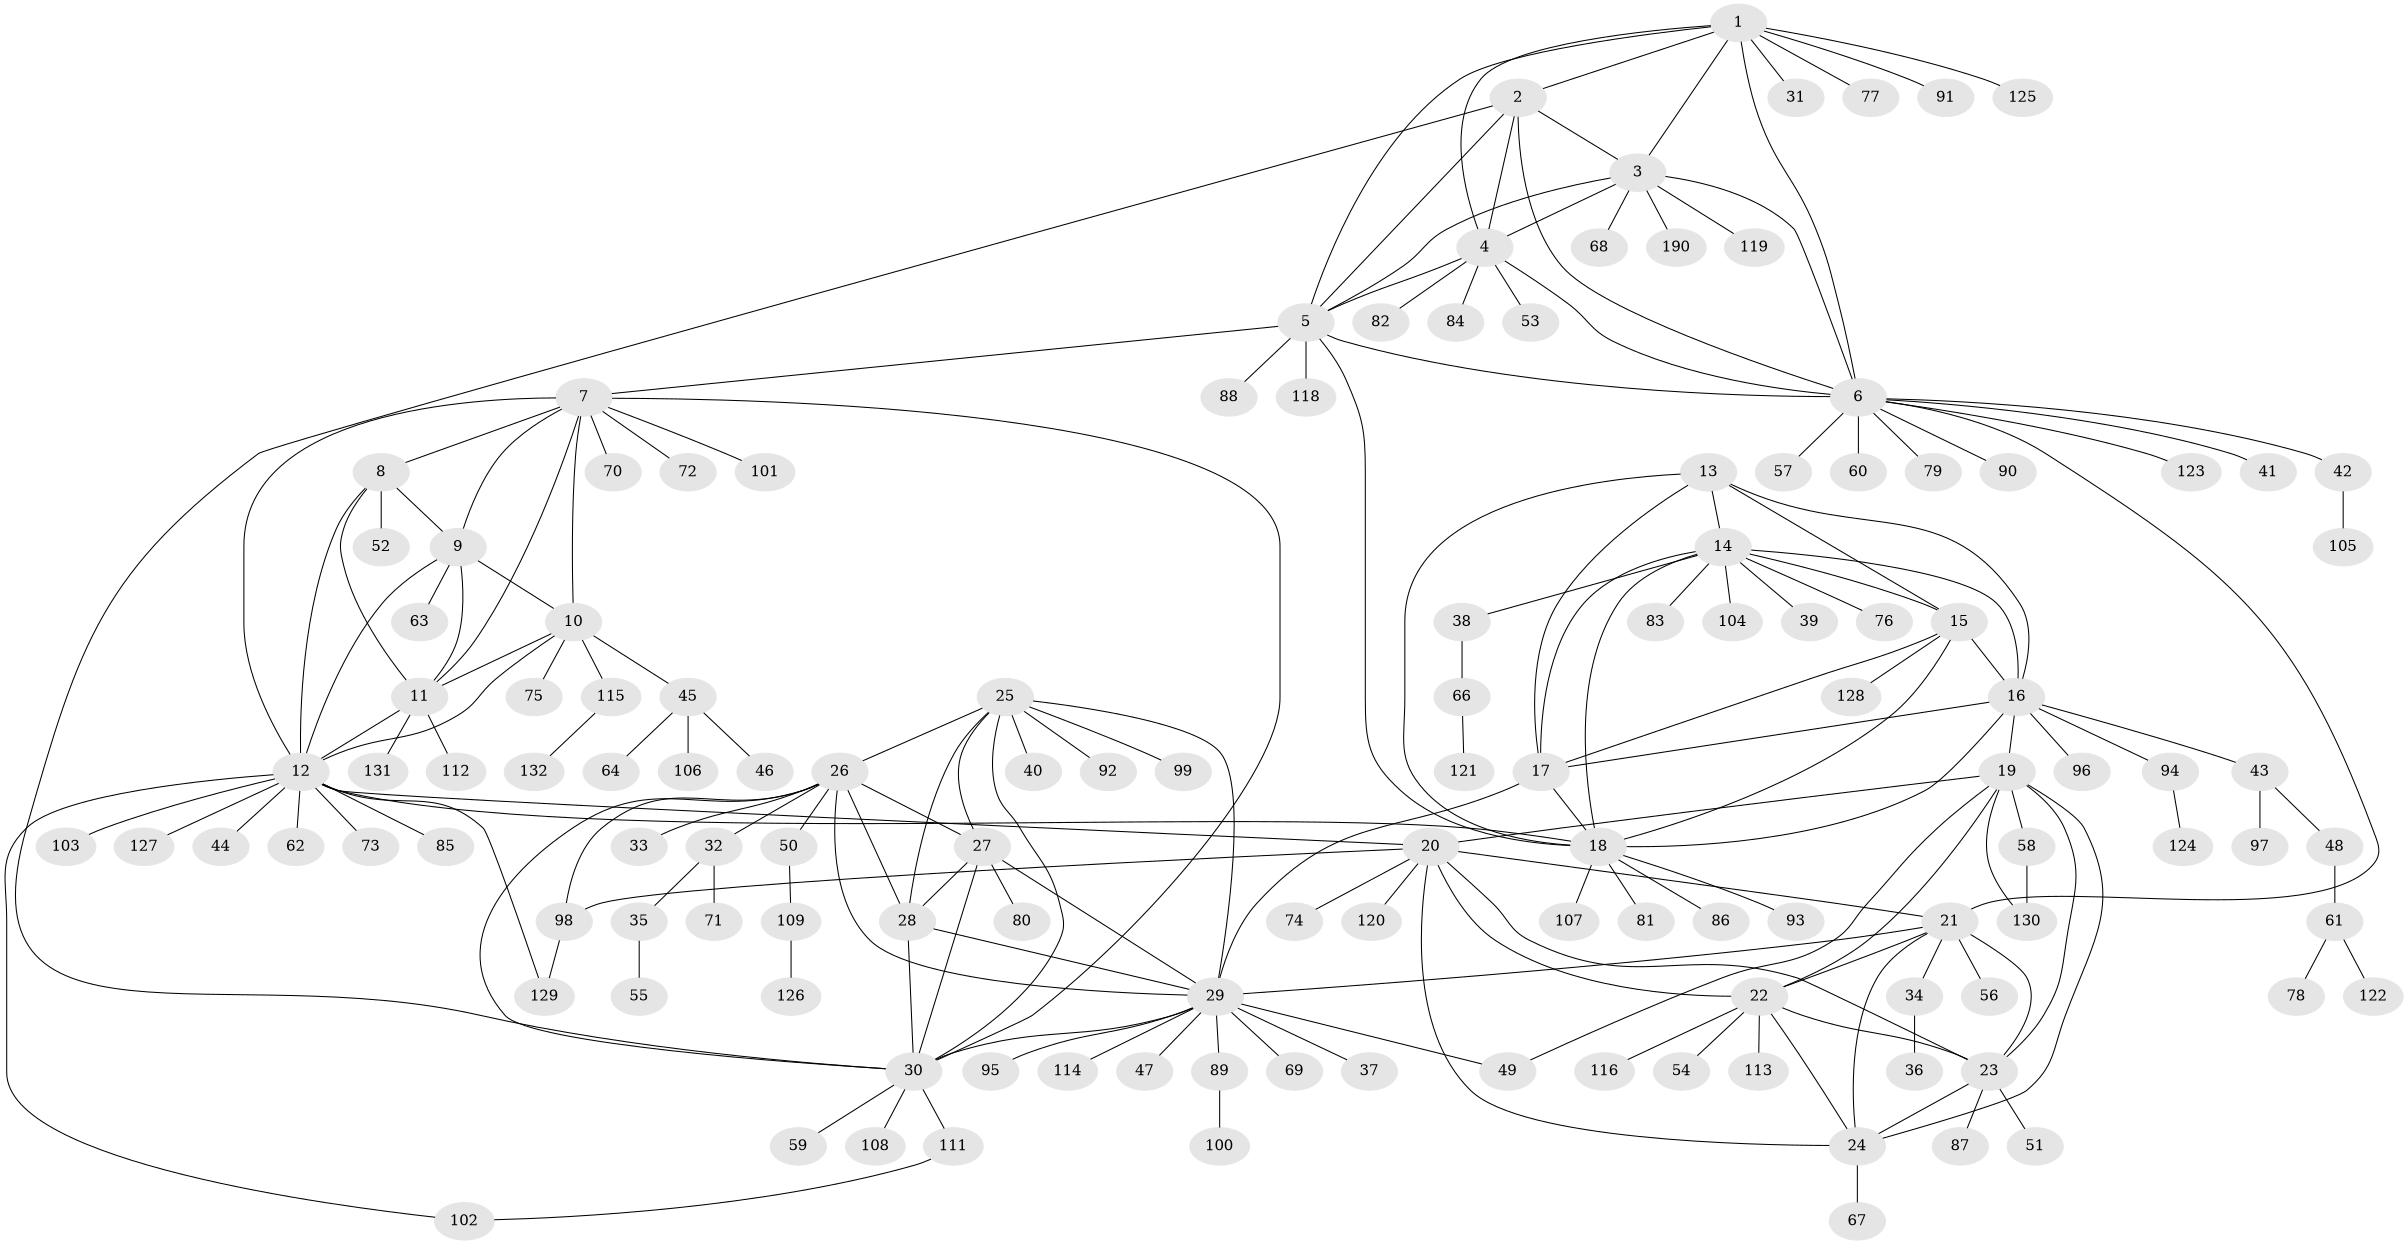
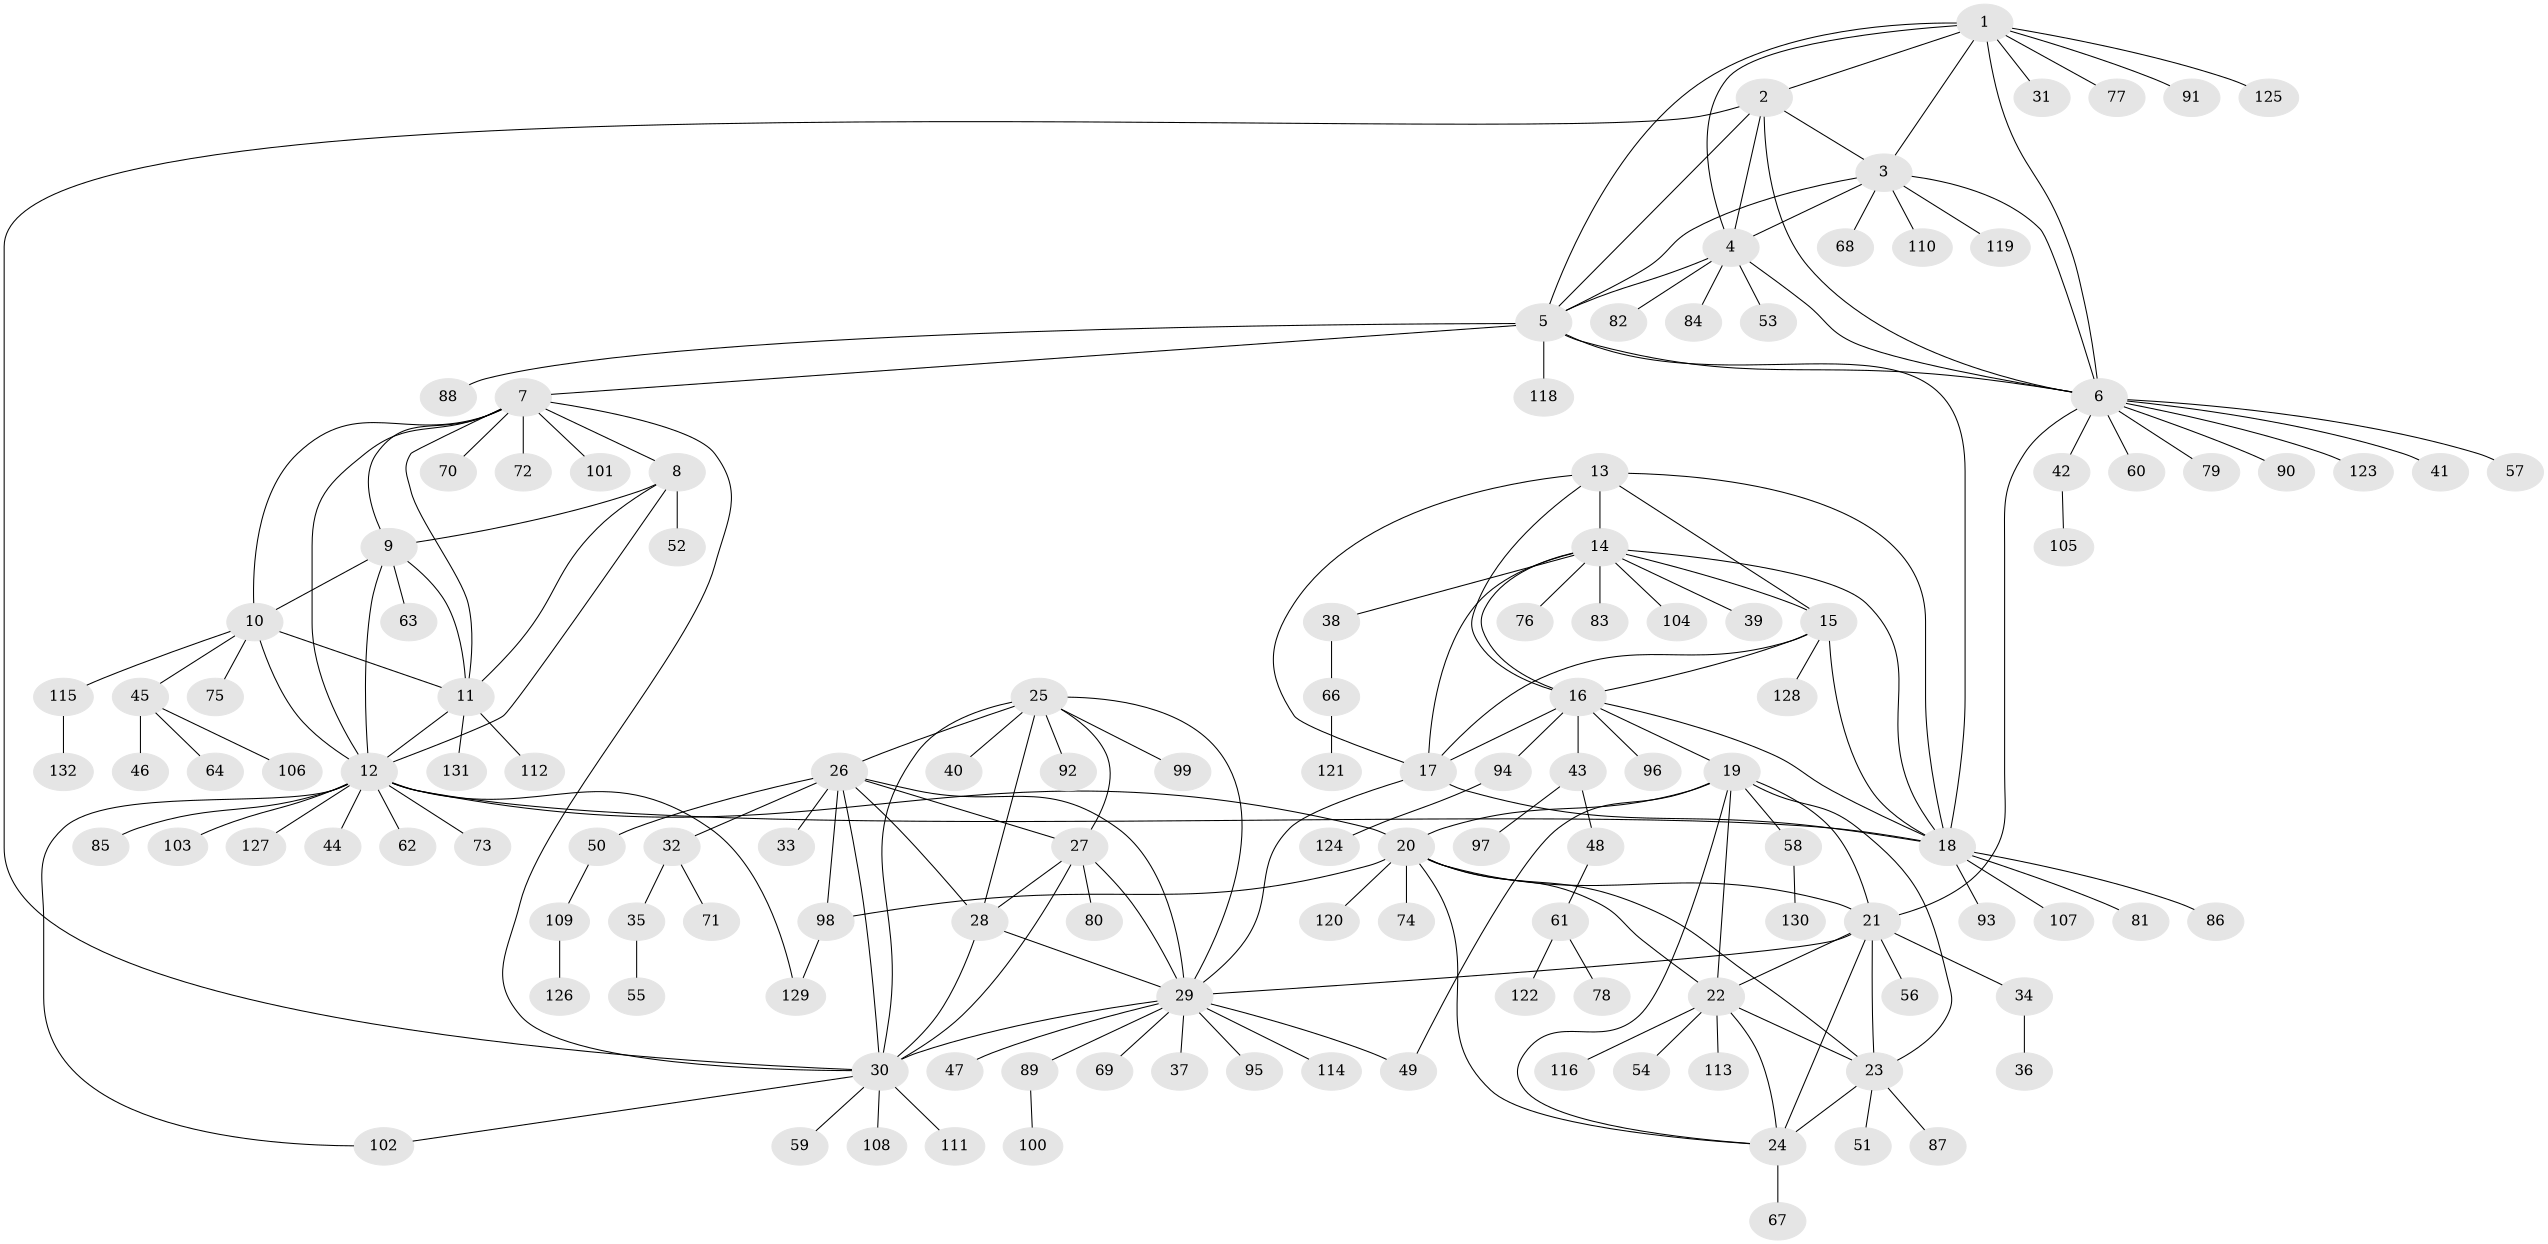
node "190": label "190" -> "110"
edge "19" -- "130": now "19" -- "21"
edge "111" -- "102": now "30" -- "102"
